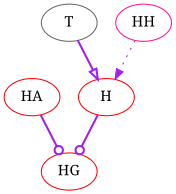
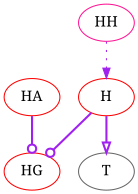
edge "T" -> "H": reversed
